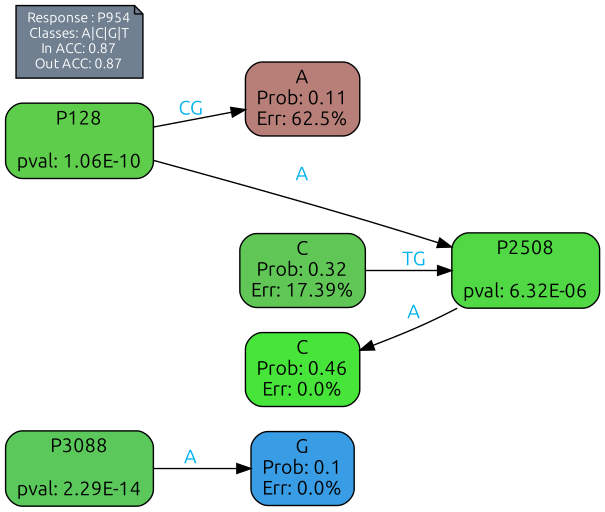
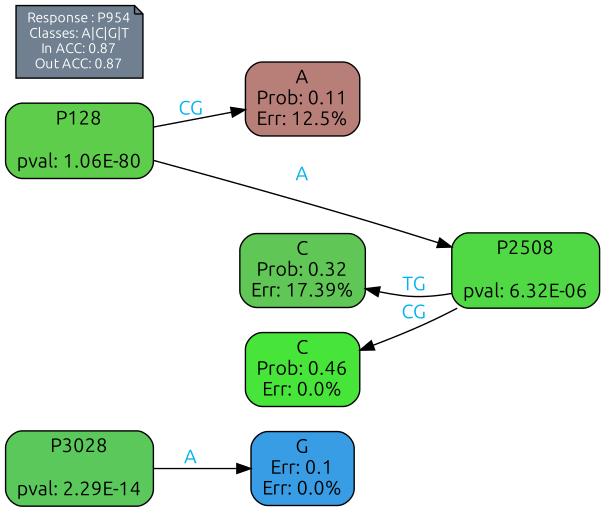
node "A Prob: 0.11 Err: 62.5%": label "A Prob: 0.11 Err: 62.5%" -> "A Prob: 0.11 Err: 12.5%"
node "P128 pval: 1.06E-10": label "P128 pval: 1.06E-10" -> "P128 pval: 1.06E-80"
edge "C Prob: 0.32 Err: 17.39%" -> "P2508 pval: 6.32E-06": reversed
edge "P2508 pval: 6.32E-06" -> "C Prob: 0.46 Err: 0.0%": label "A" -> "CG"
node "P3088 pval: 2.29E-14": label "P3088 pval: 2.29E-14" -> "P3028 pval: 2.29E-14"
node "G Prob: 0.1 Err: 0.0%": label "G Prob: 0.1 Err: 0.0%" -> "G Err: 0.1 Err: 0.0%"
